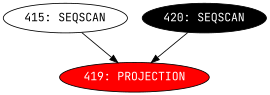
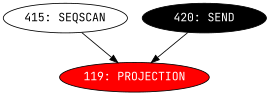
node "420: SEQSCAN": label "420: SEQSCAN" -> "420: SEND"
node "419: PROJECTION": label "419: PROJECTION" -> "119: PROJECTION"
